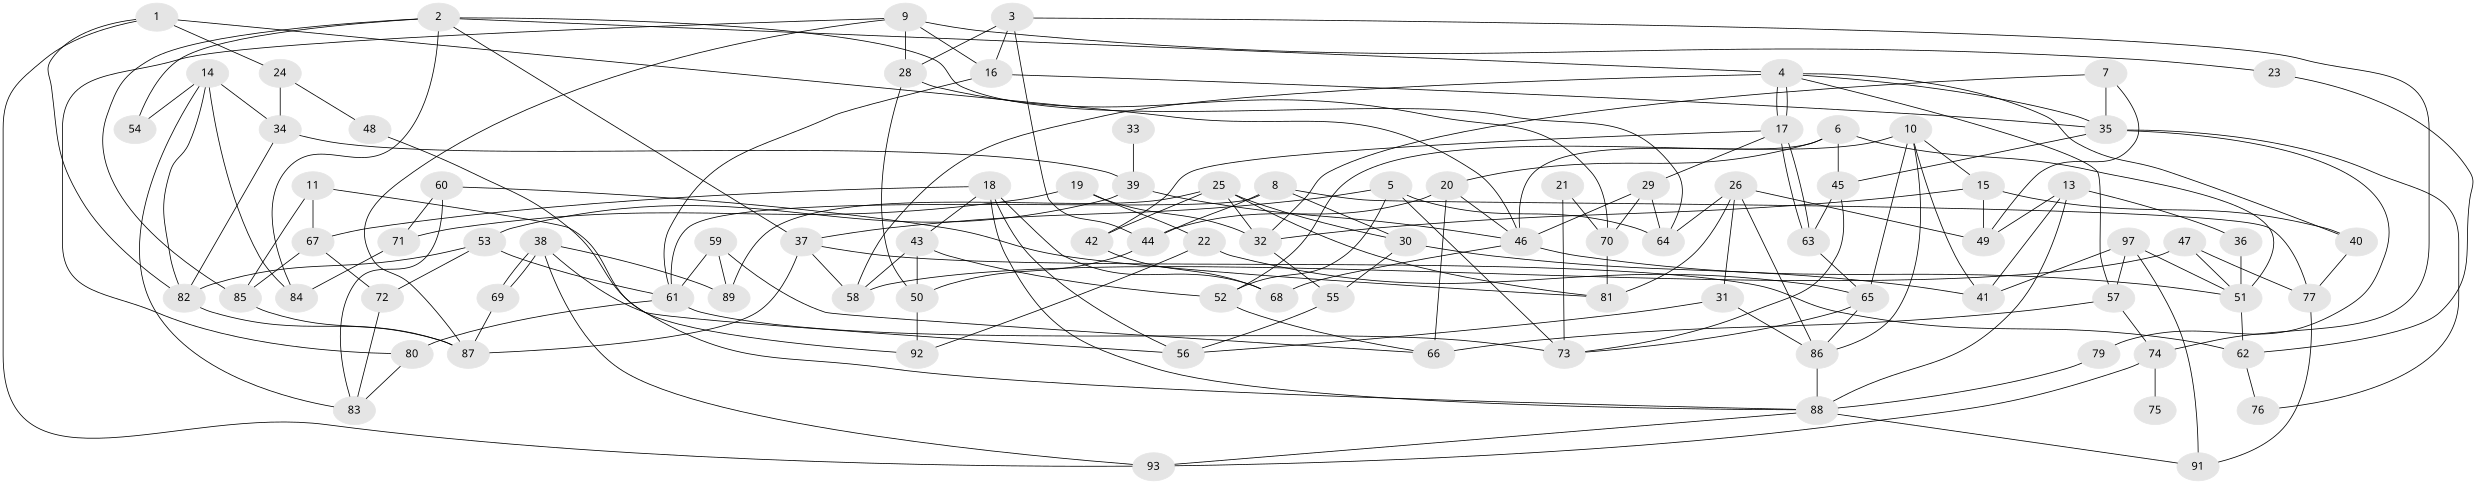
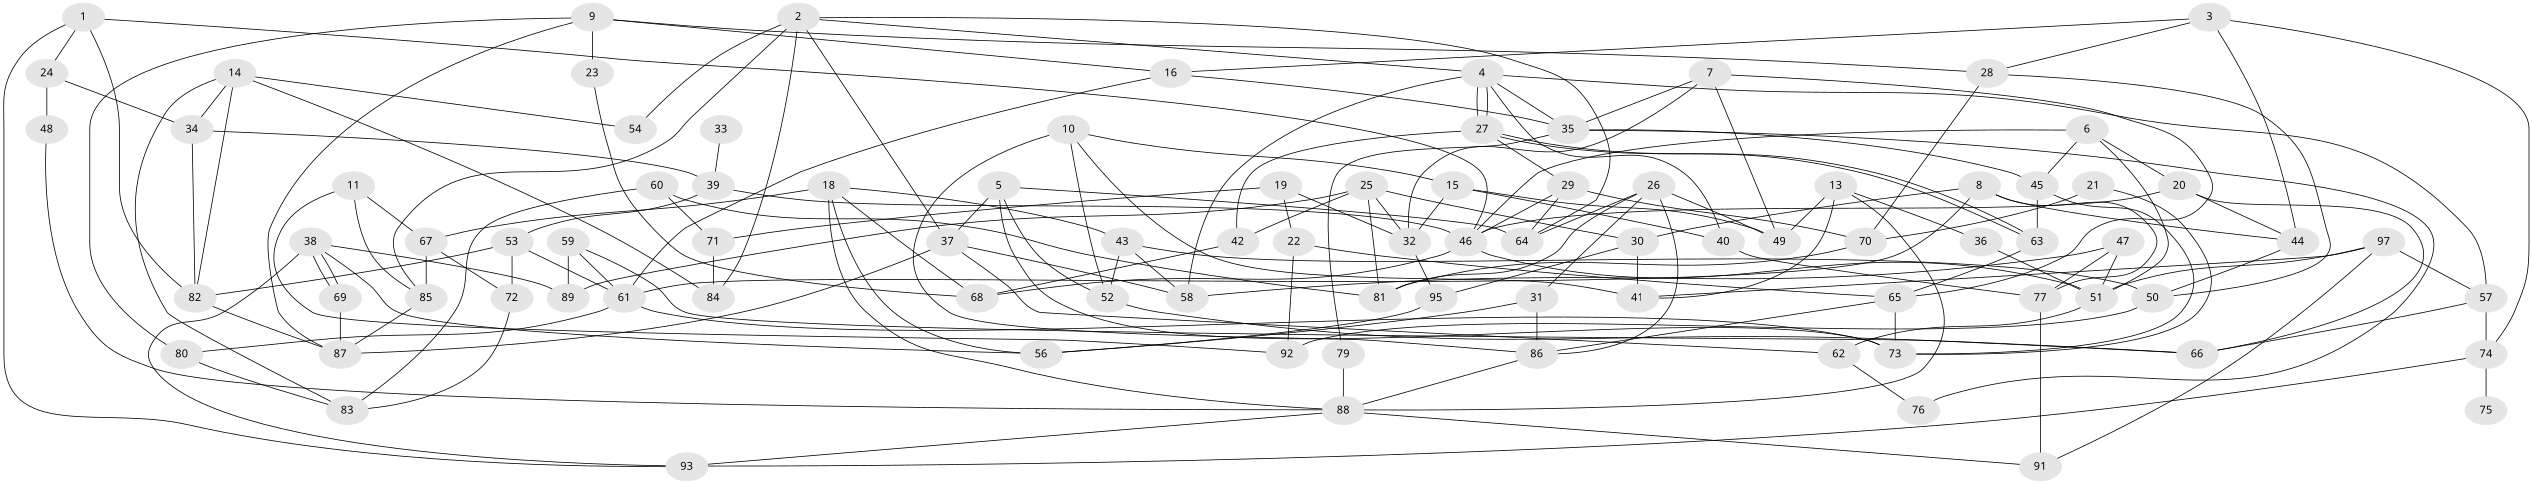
node "17": label "17" -> "27"
edge "10" -- "65": now "7" -- "65"
edge "23" -- "62": now "23" -- "68"
node "55": label "55" -> "95"
